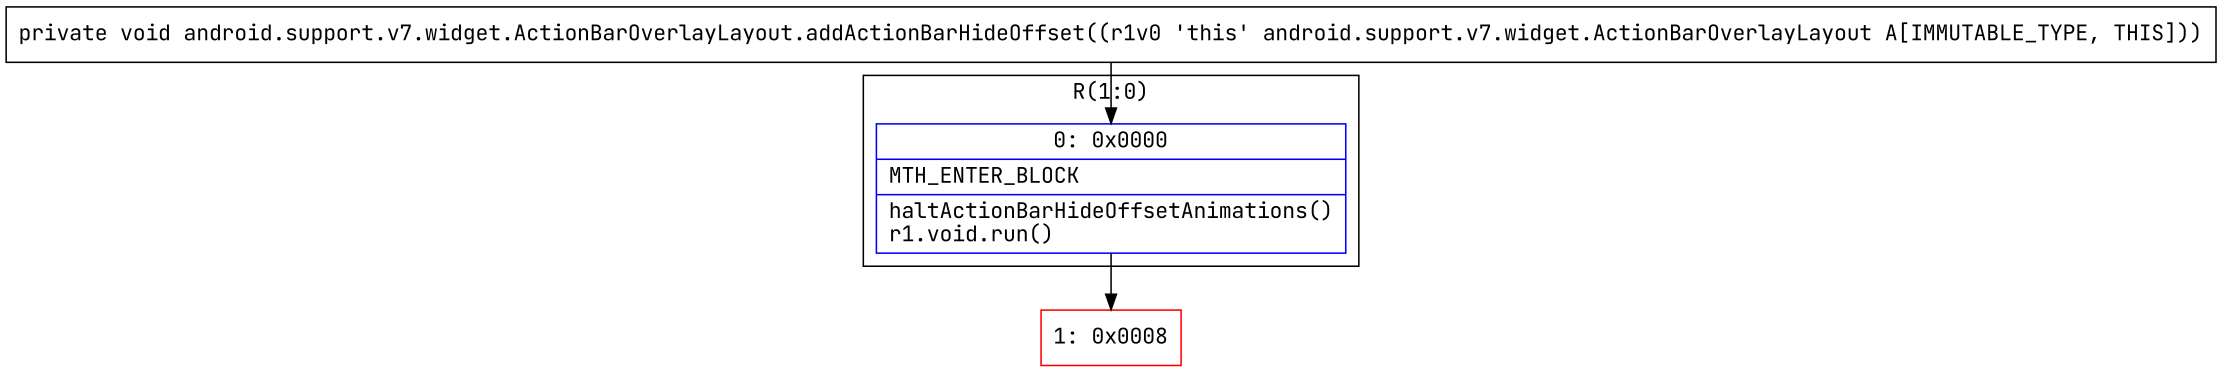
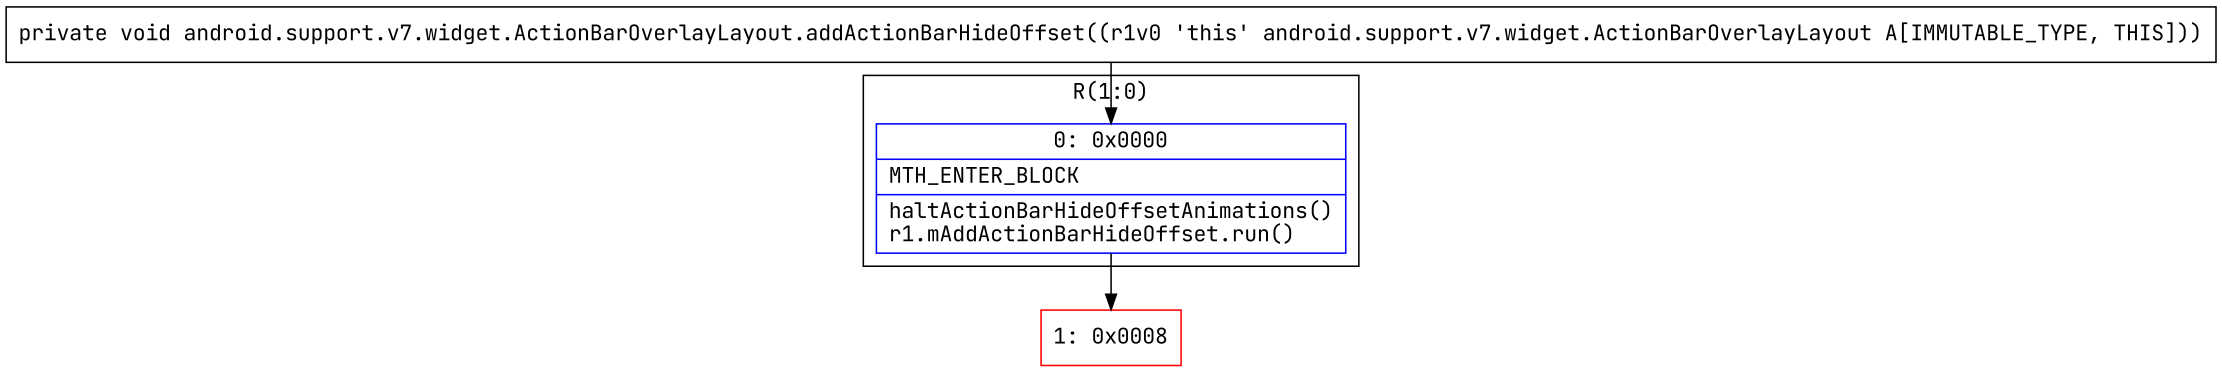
node "0: 0x0000": text "r1.void.run()" -> "r1.mAddActionBarHideOffset.run()"
